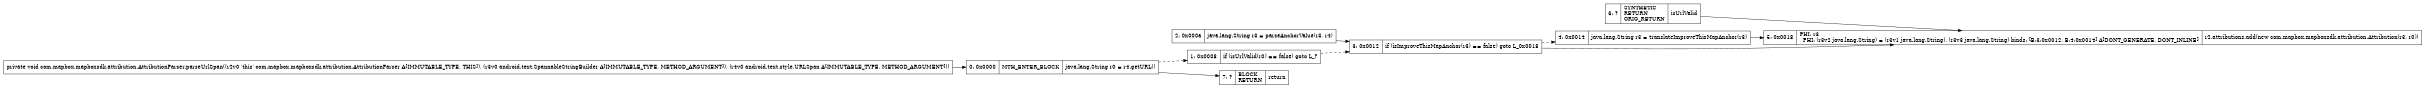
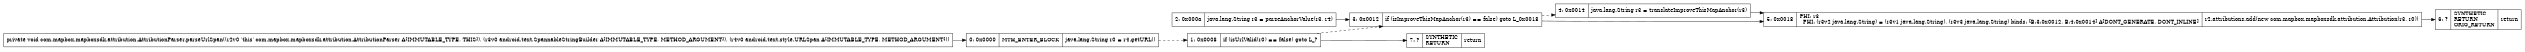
node "6: ?": text "isUrlValid" -> "return"
edge "6: ?" -> "5: 0x0018": reversed
edge "0: 0x0000" -> "7: ?": now "1: 0x0008" -> "7: ?"
node "7: ?": text "BLOCK" -> "SYNTHETIC"
